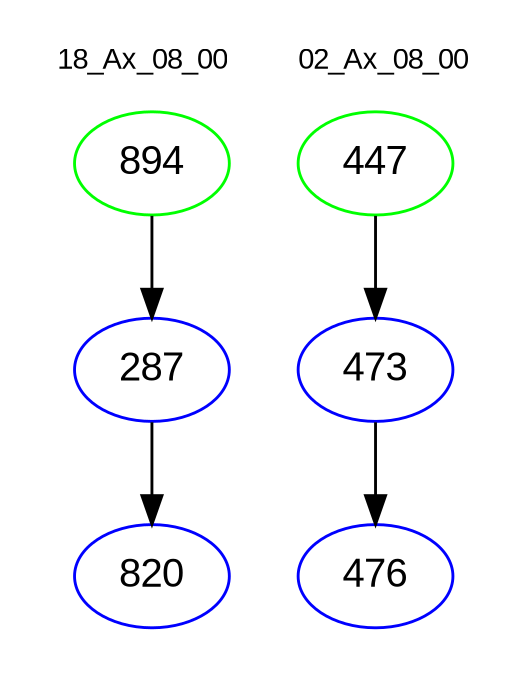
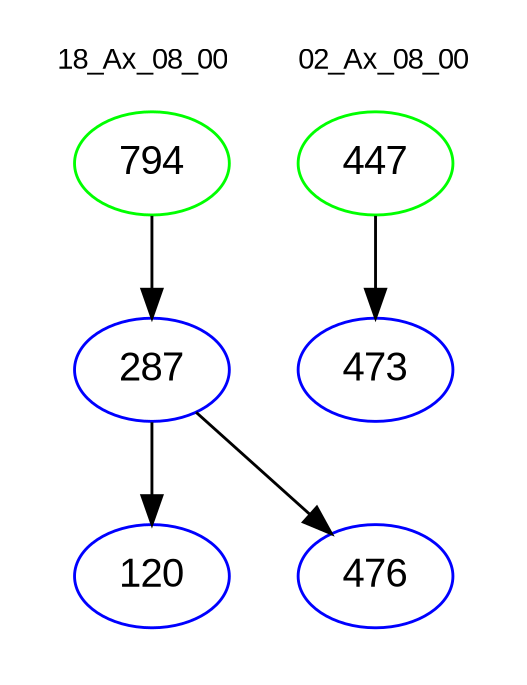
node "894": label "894" -> "794"
edge "473" -> "476": now "287" -> "476"
node "820": label "820" -> "120"
